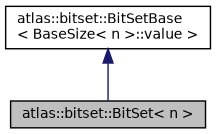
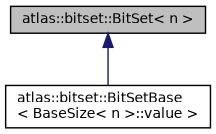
edge "atlas::bitset::BitSet< n >" -> "atlas::bitset::BitSetBase < BaseSize< n >::value >": reversed
